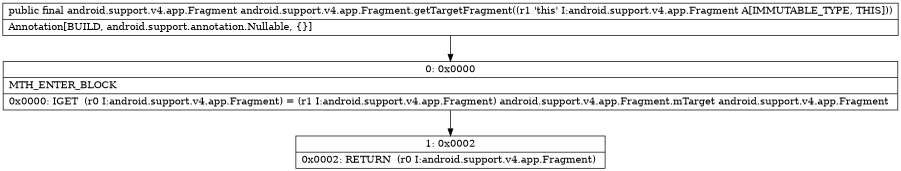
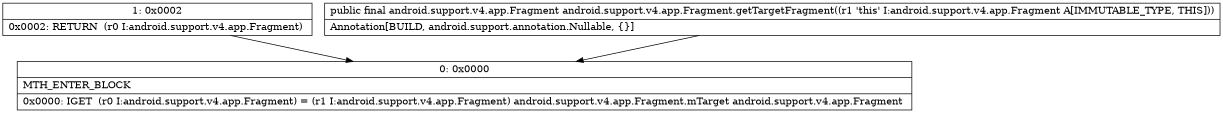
edge "0: 0x0000" -> "1: 0x0002": reversed
